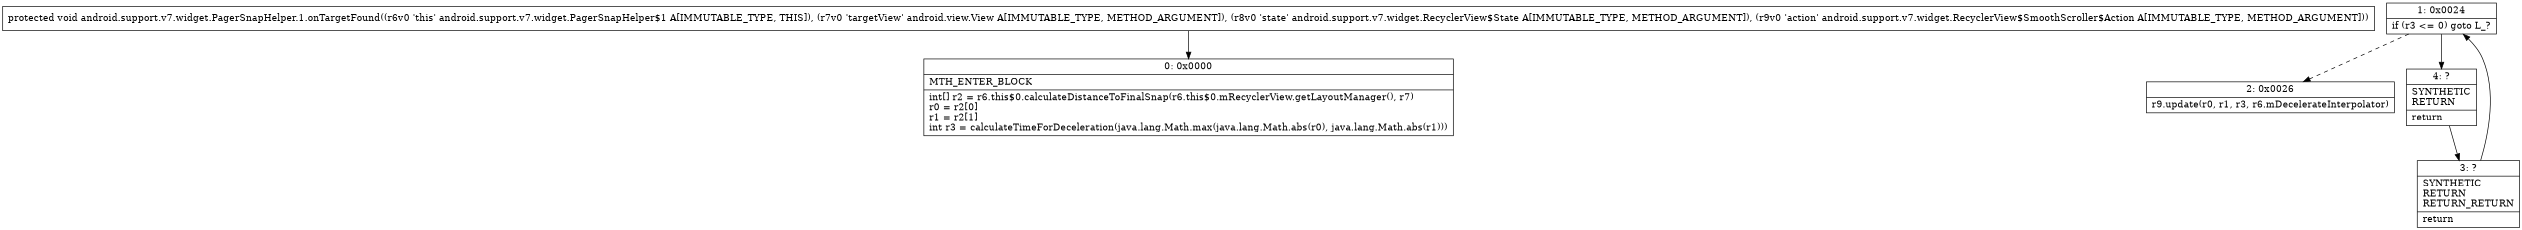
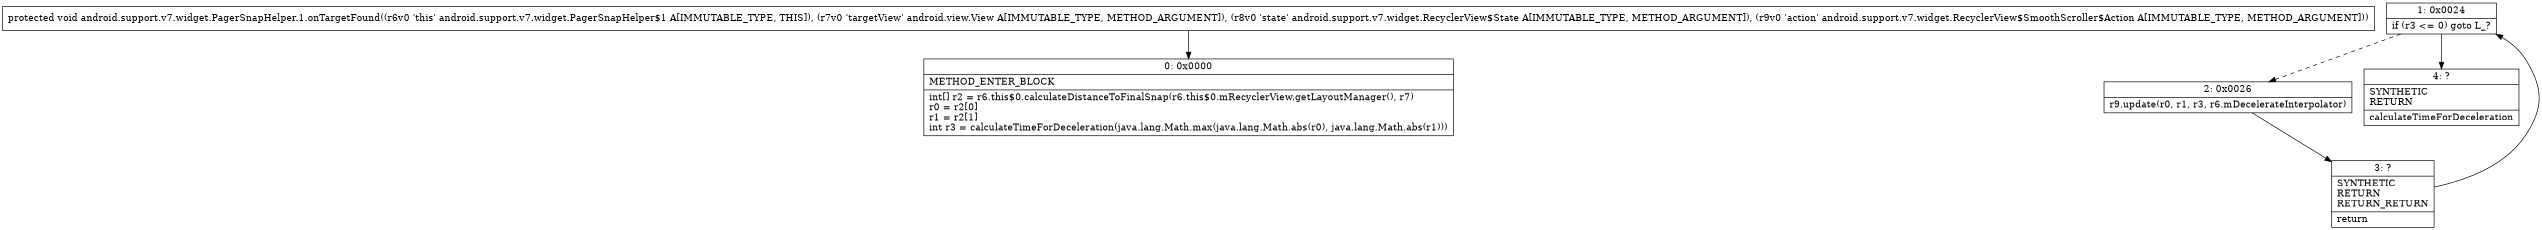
node "0: 0x0000": text "MTH_ENTER_BLOCK" -> "METHOD_ENTER_BLOCK"
node "4: ?": text "return" -> "calculateTimeForDeceleration"
edge "4: ?" -> "3: ?": now "2: 0x0026" -> "3: ?"
